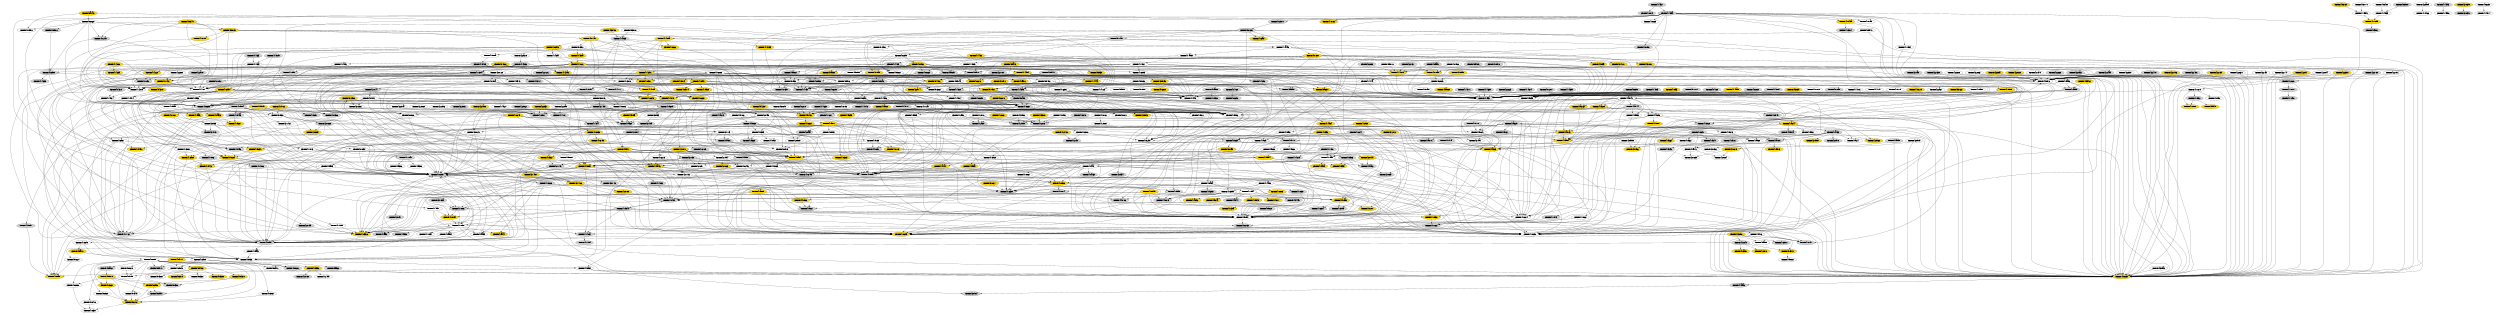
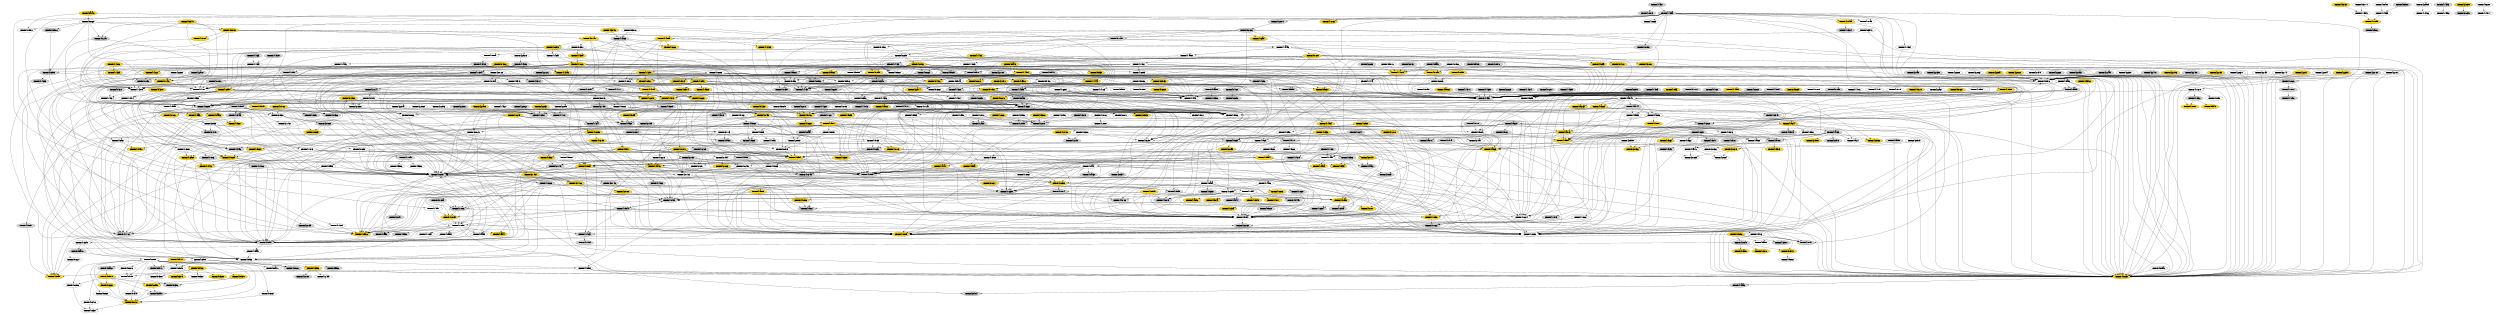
node "ADDR_420f6f": removed
node "ADDR_4204fe": fillcolor white -> gold
node "ADDR_40fa10": fillcolor gold -> lightgrey
